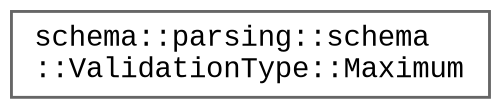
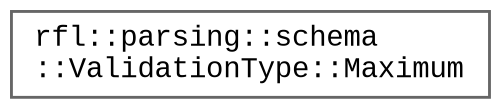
node "schema::parsing::schema ::ValidationType::Maximum": label "schema::parsing::schema ::ValidationType::Maximum" -> "rfl::parsing::schema ::ValidationType::Maximum"
